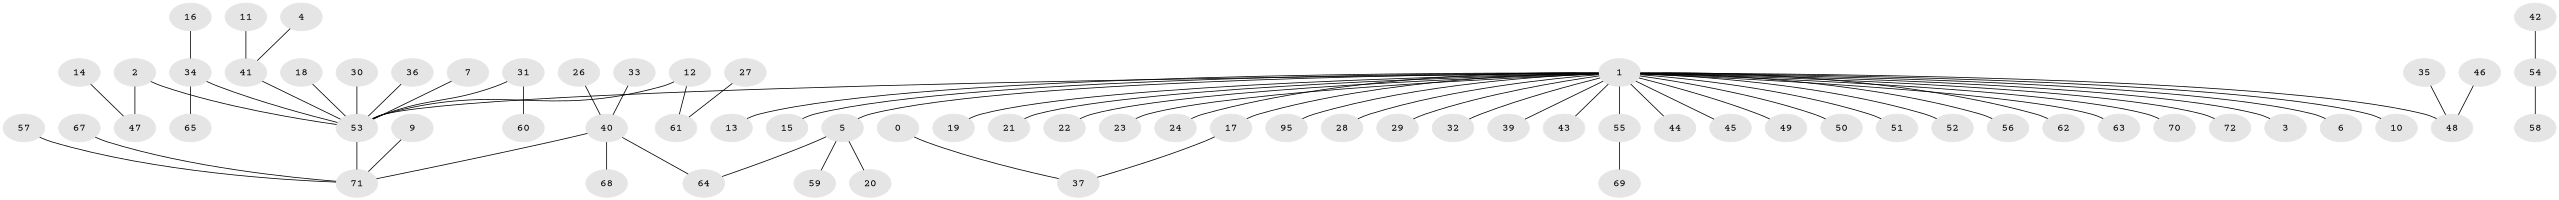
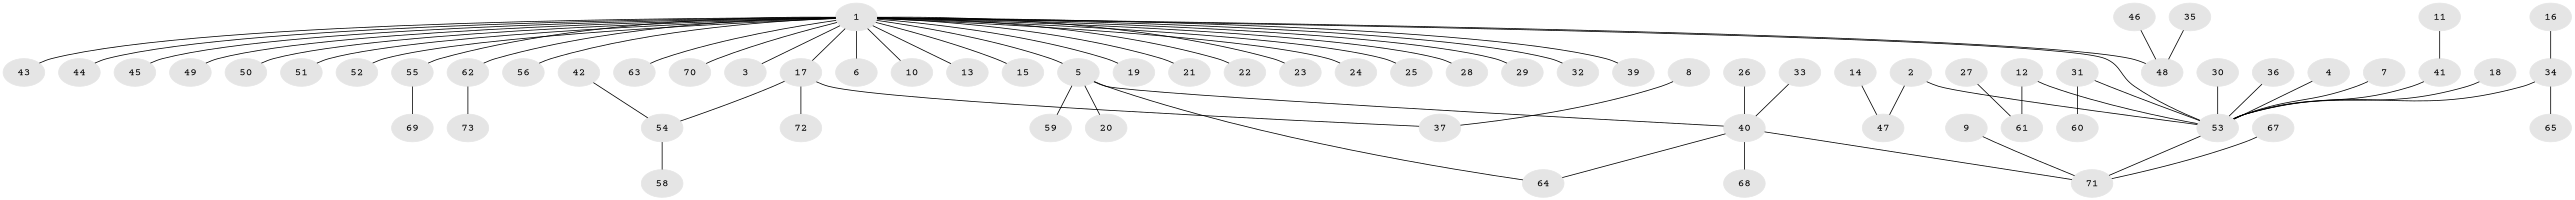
edge "4" -- "41": now "4" -- "53"
edge "1" -- "72": now "17" -- "72"
edge "17" -- "54": added
edge "5" -- "40": added
node "57": removed
node "73": added
node "0": label "0" -> "8"
node "95": label "95" -> "25"
